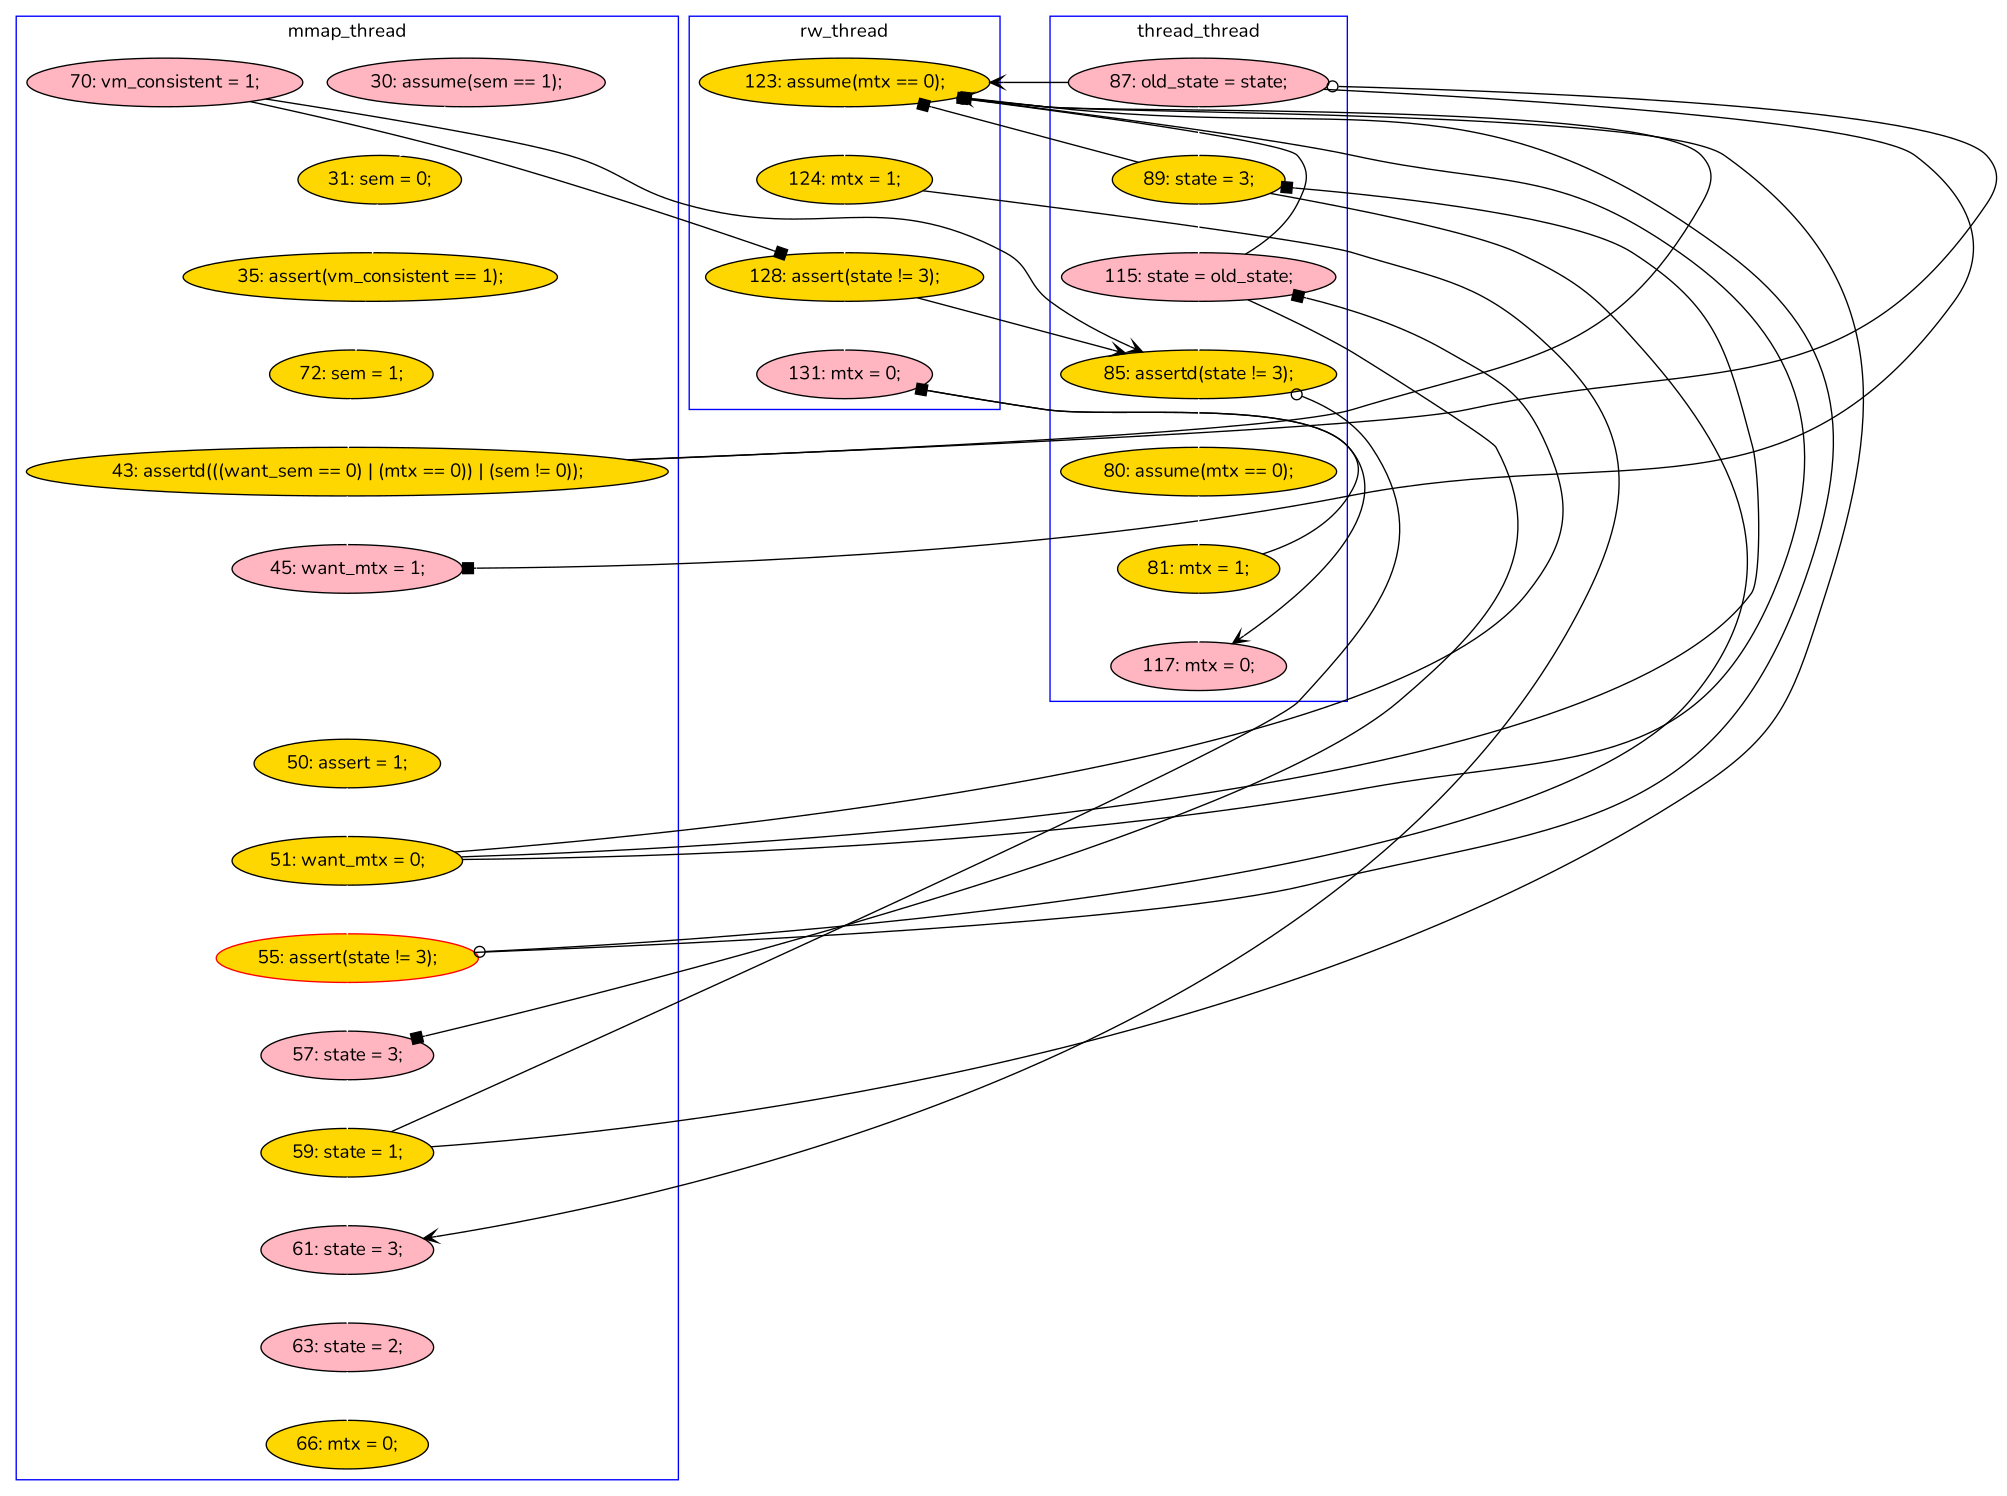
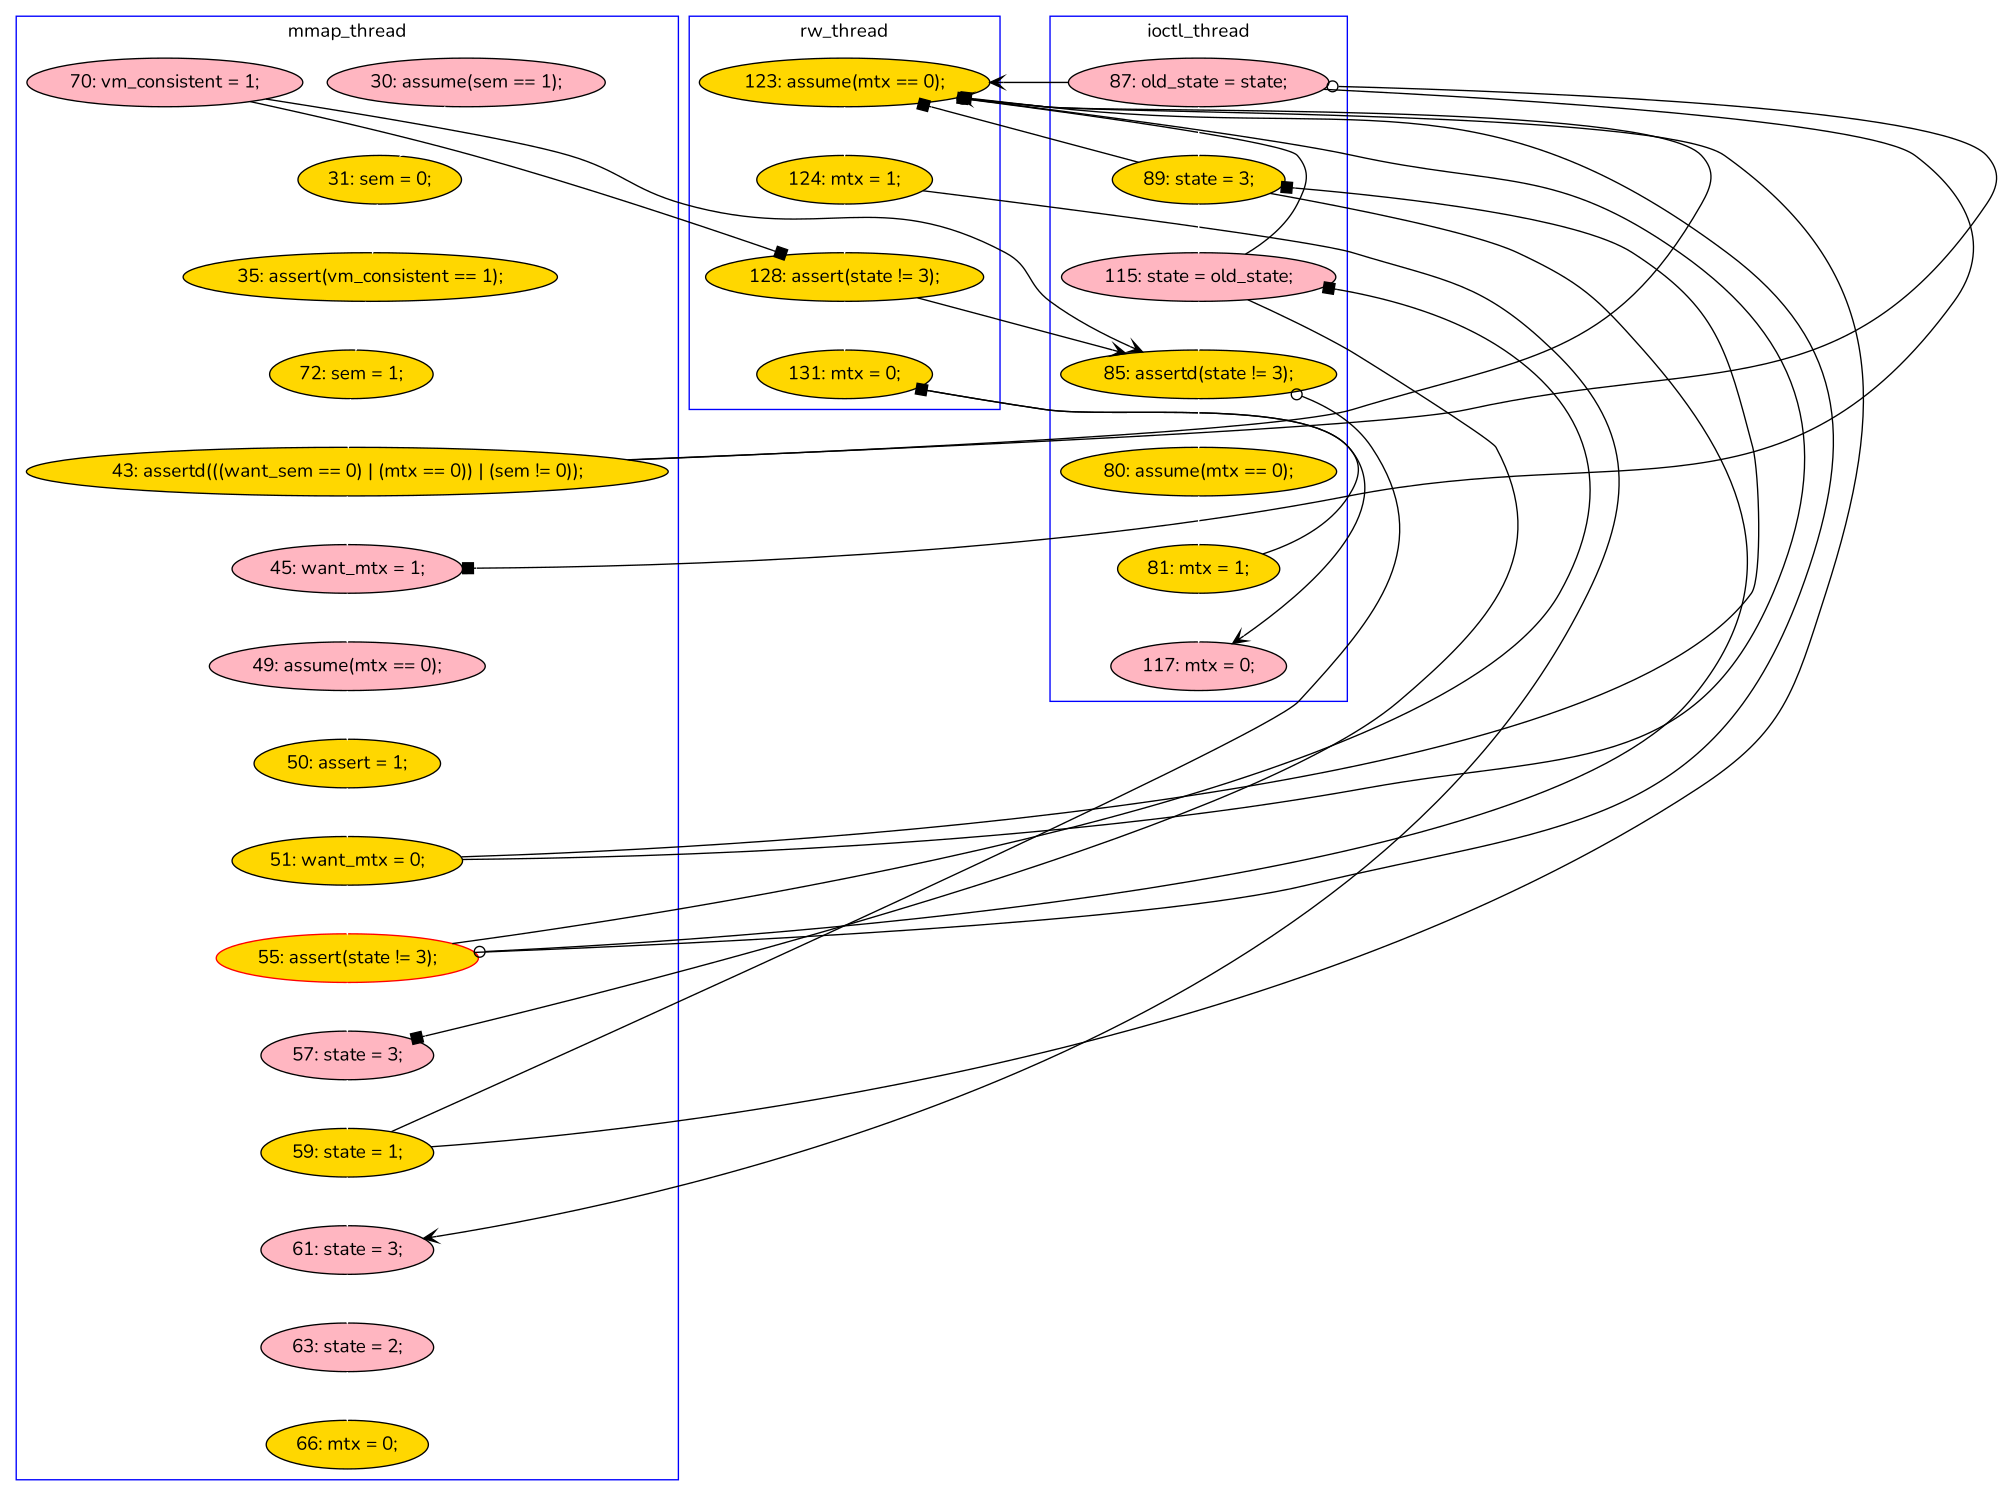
cluster "thread_thread": label "thread_thread" -> "ioctl_thread"
node "131: mtx = 0;": fillcolor lightpink -> gold
node "49: assume(mtx == 0);": added
edge "51: want_mtx = 0;" -> "115: state = old_state;": now "55: assert(state != 3);" -> "115: state = old_state;"
